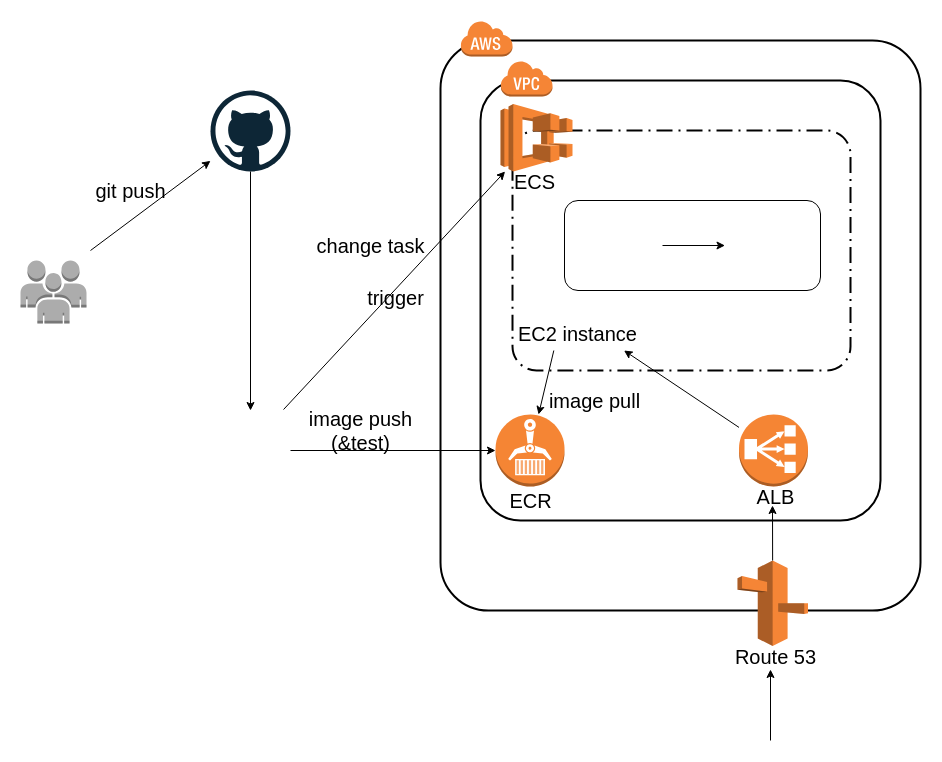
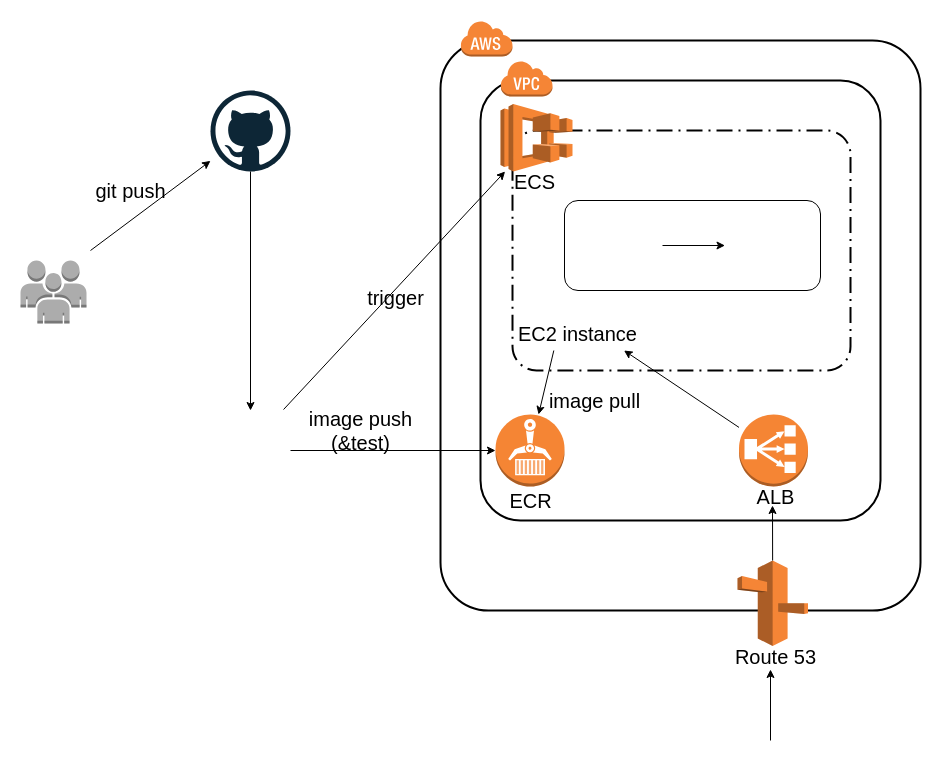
node "change task": removed
